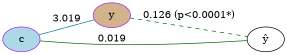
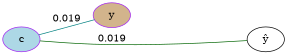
edge "y" -- "c": label "3.019" -> "0.019"
edge "y" -- "ŷ": removed, label "0.126 (p<0.0001*)"
